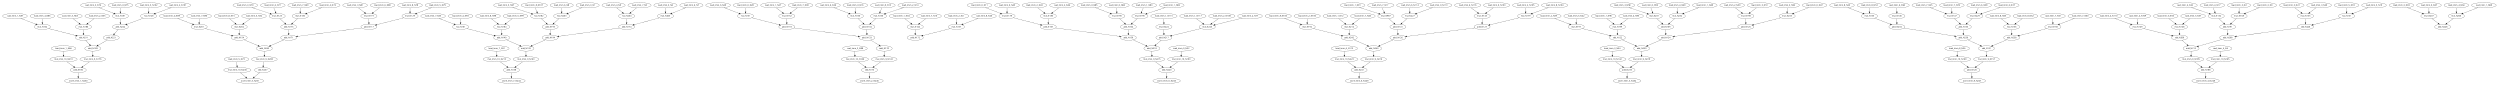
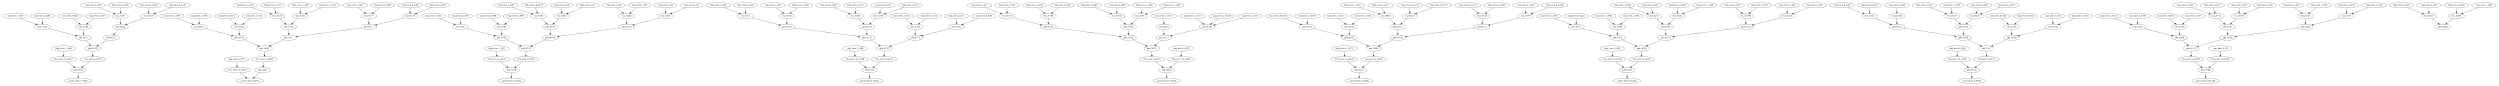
edge "add_N172" -> "add_N170": added
